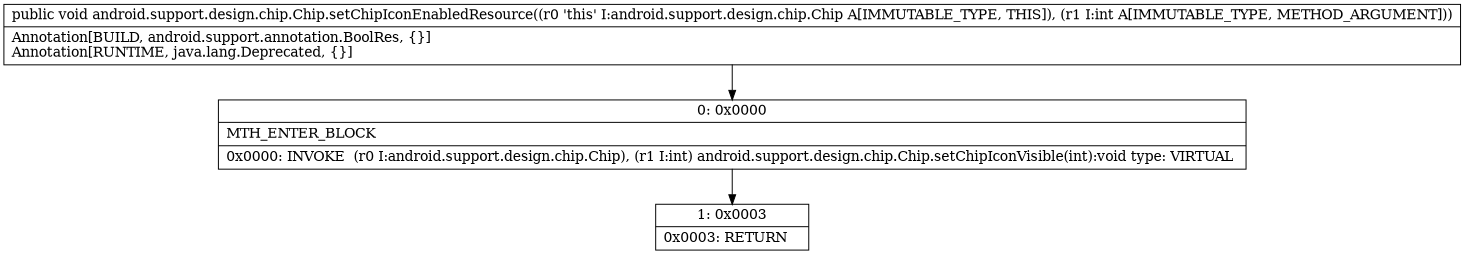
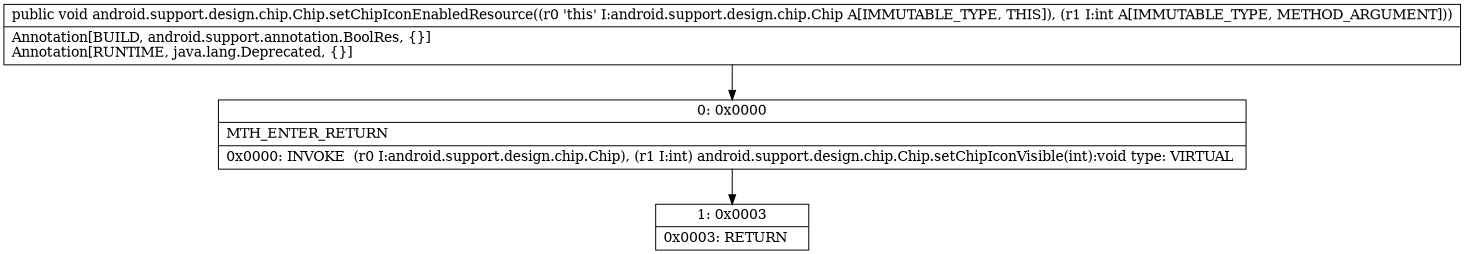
node "0: 0x0000": text "MTH_ENTER_BLOCK" -> "MTH_ENTER_RETURN"
